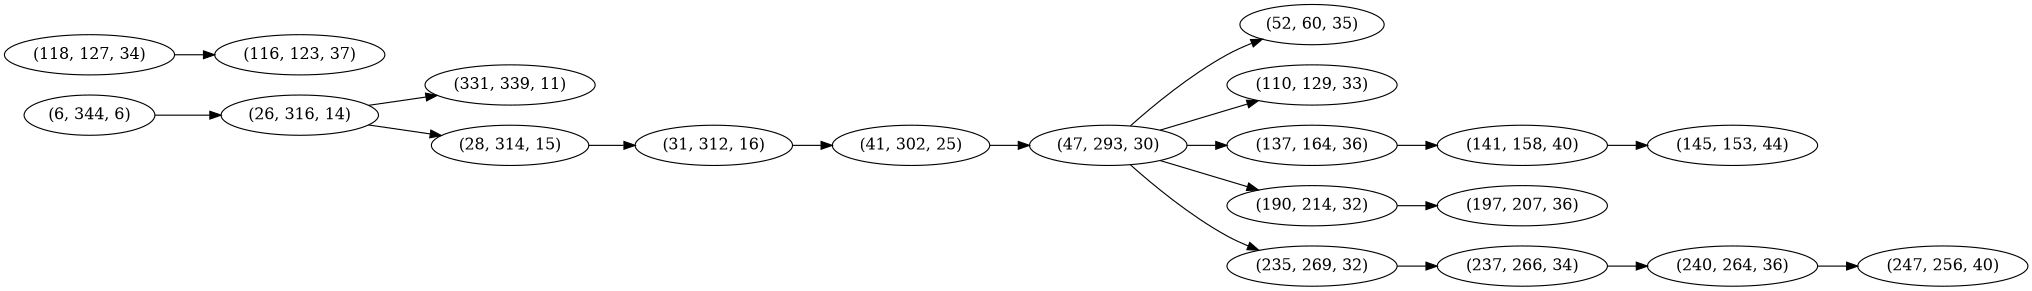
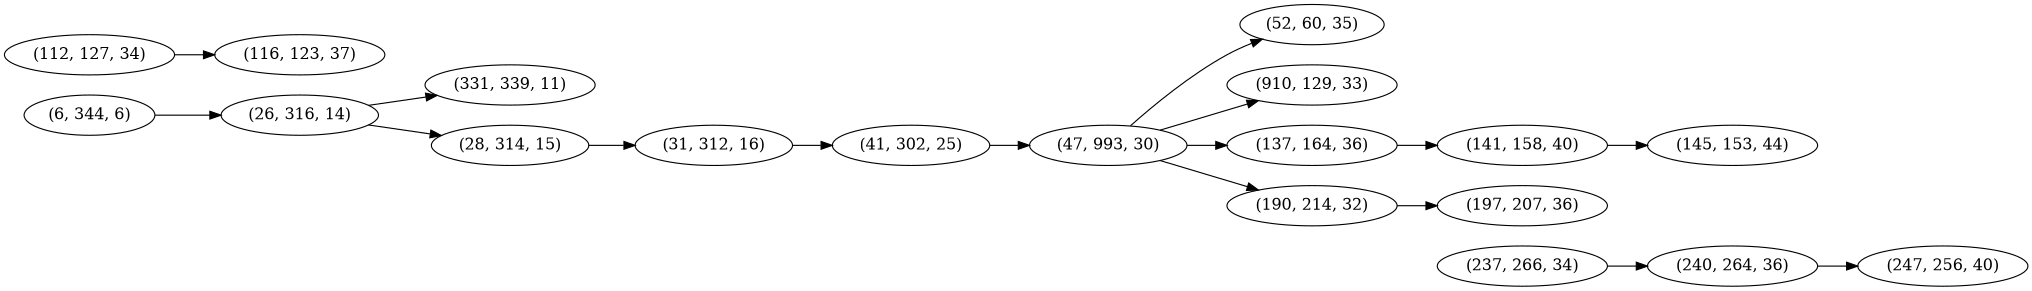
node "(118, 127, 34)": label "(118, 127, 34)" -> "(112, 127, 34)"
node "(110, 129, 33)": label "(110, 129, 33)" -> "(910, 129, 33)"
node "(47, 293, 30)": label "(47, 293, 30)" -> "(47, 993, 30)"
node "(235, 269, 32)": removed
